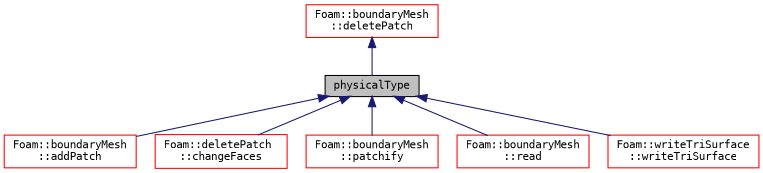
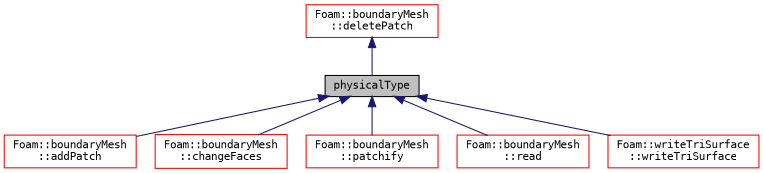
node "Foam::deletePatch ::changeFaces": label "Foam::deletePatch ::changeFaces" -> "Foam::boundaryMesh ::changeFaces"
